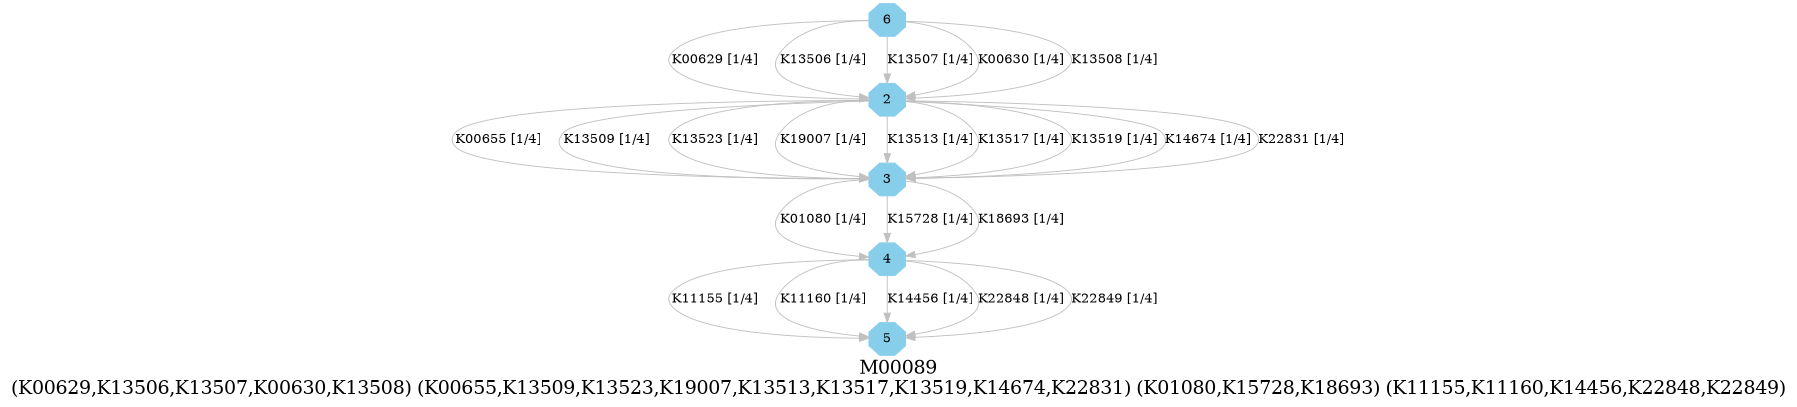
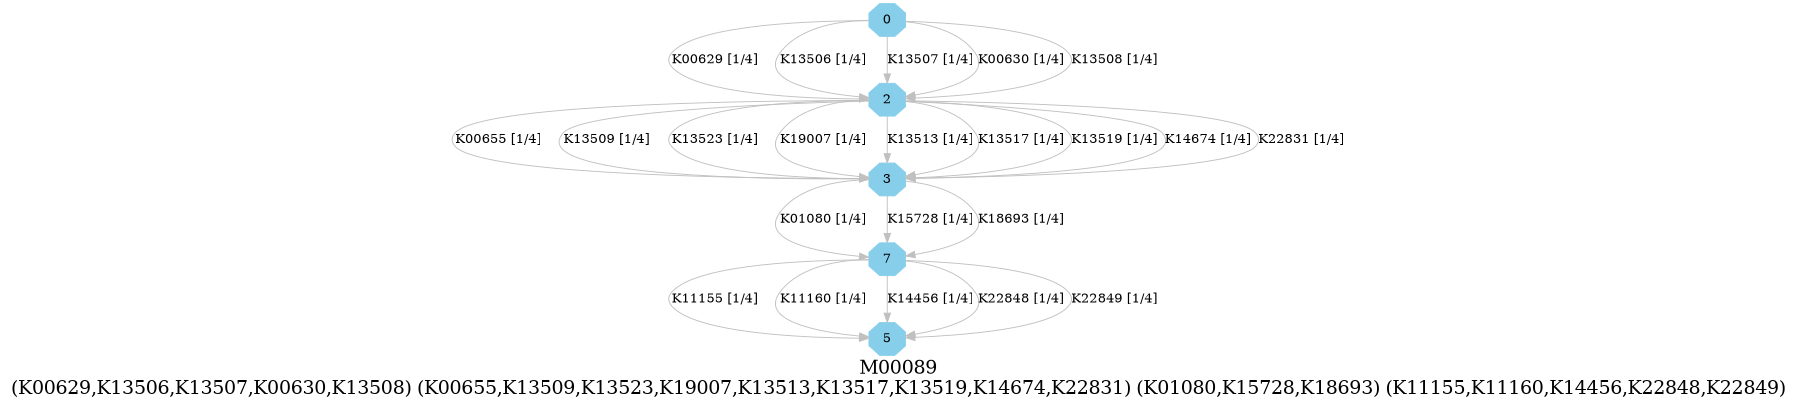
node "6": label "6" -> "0"
node "4": label "4" -> "7"
